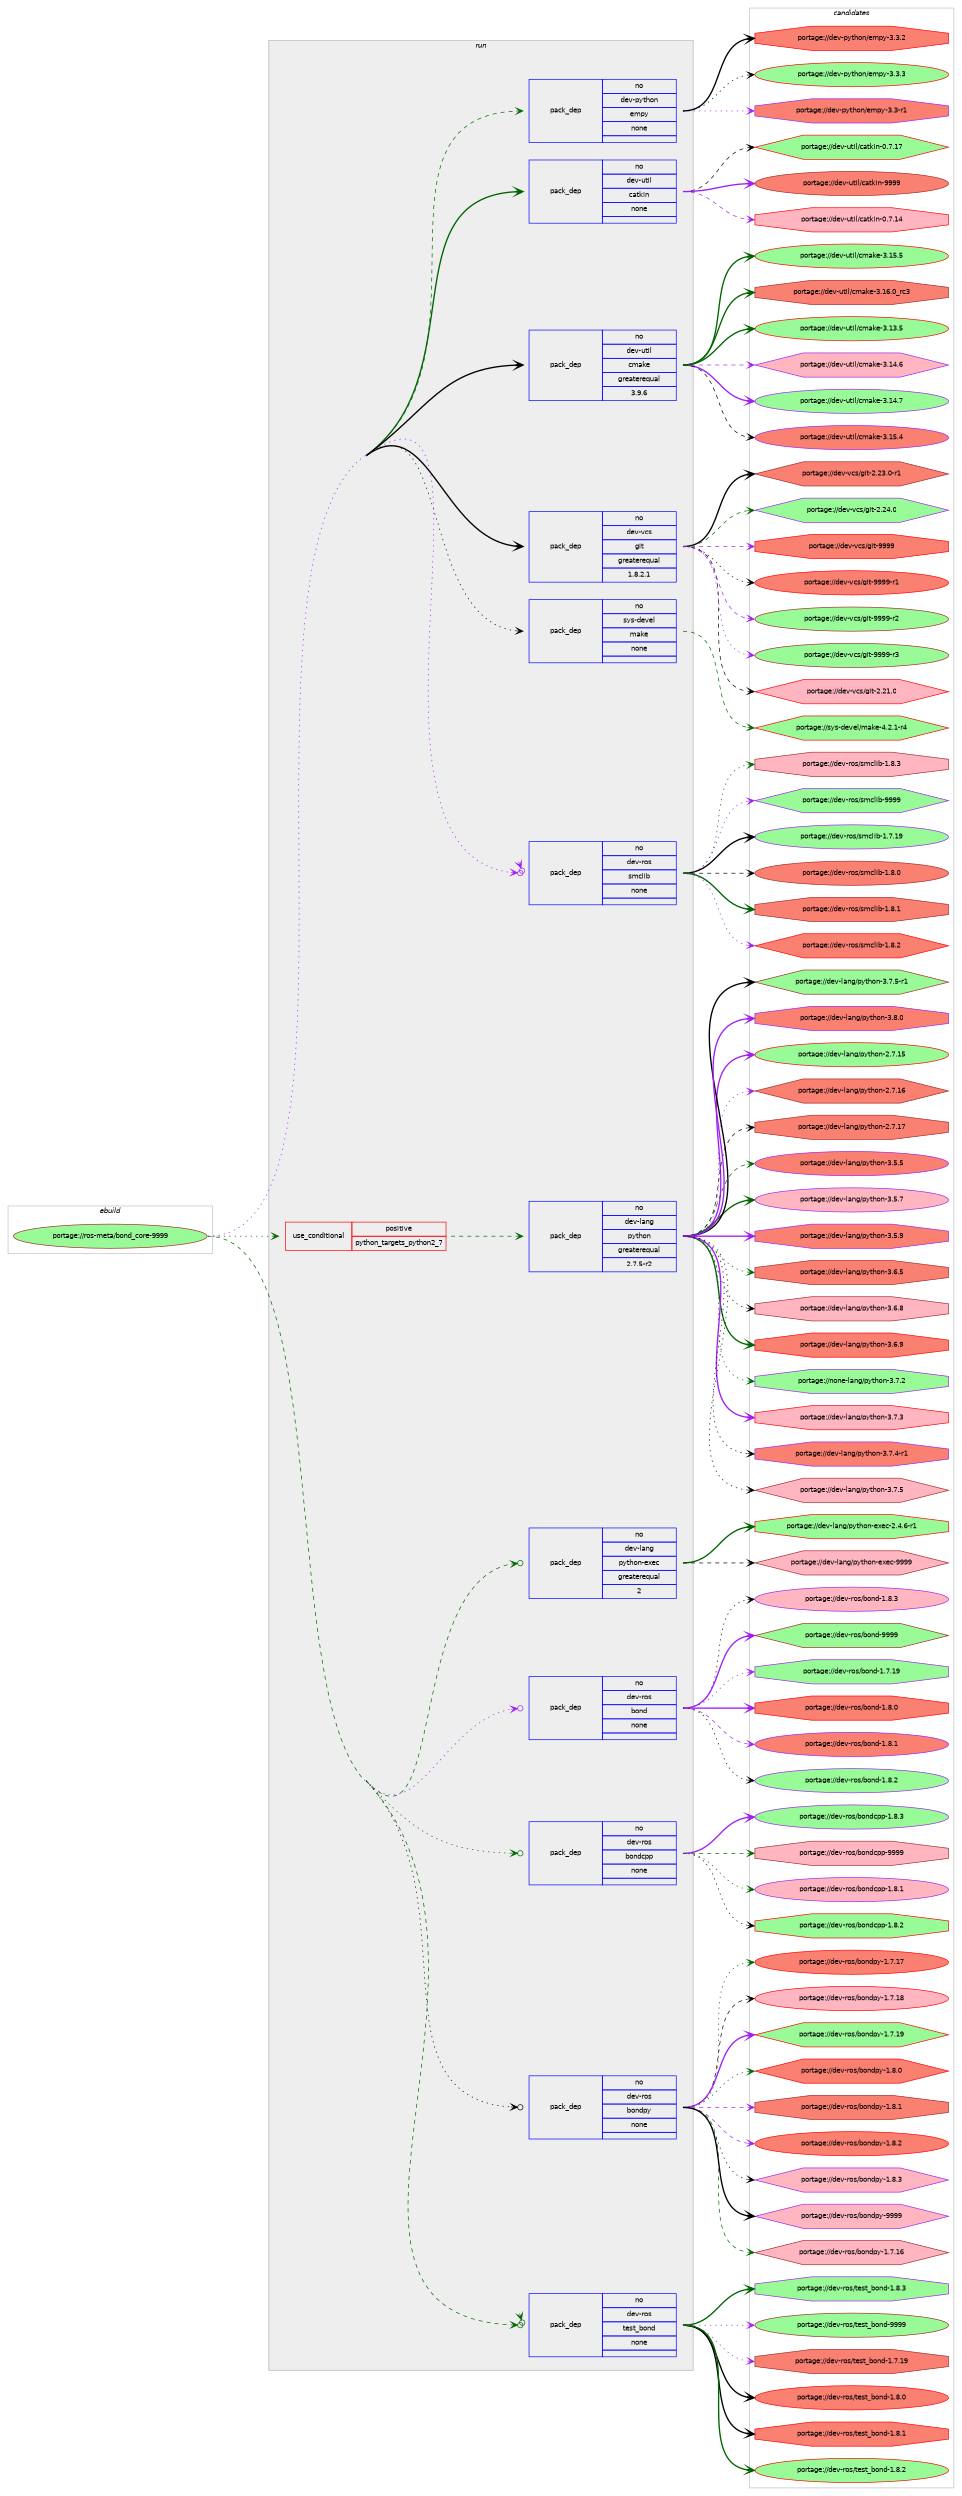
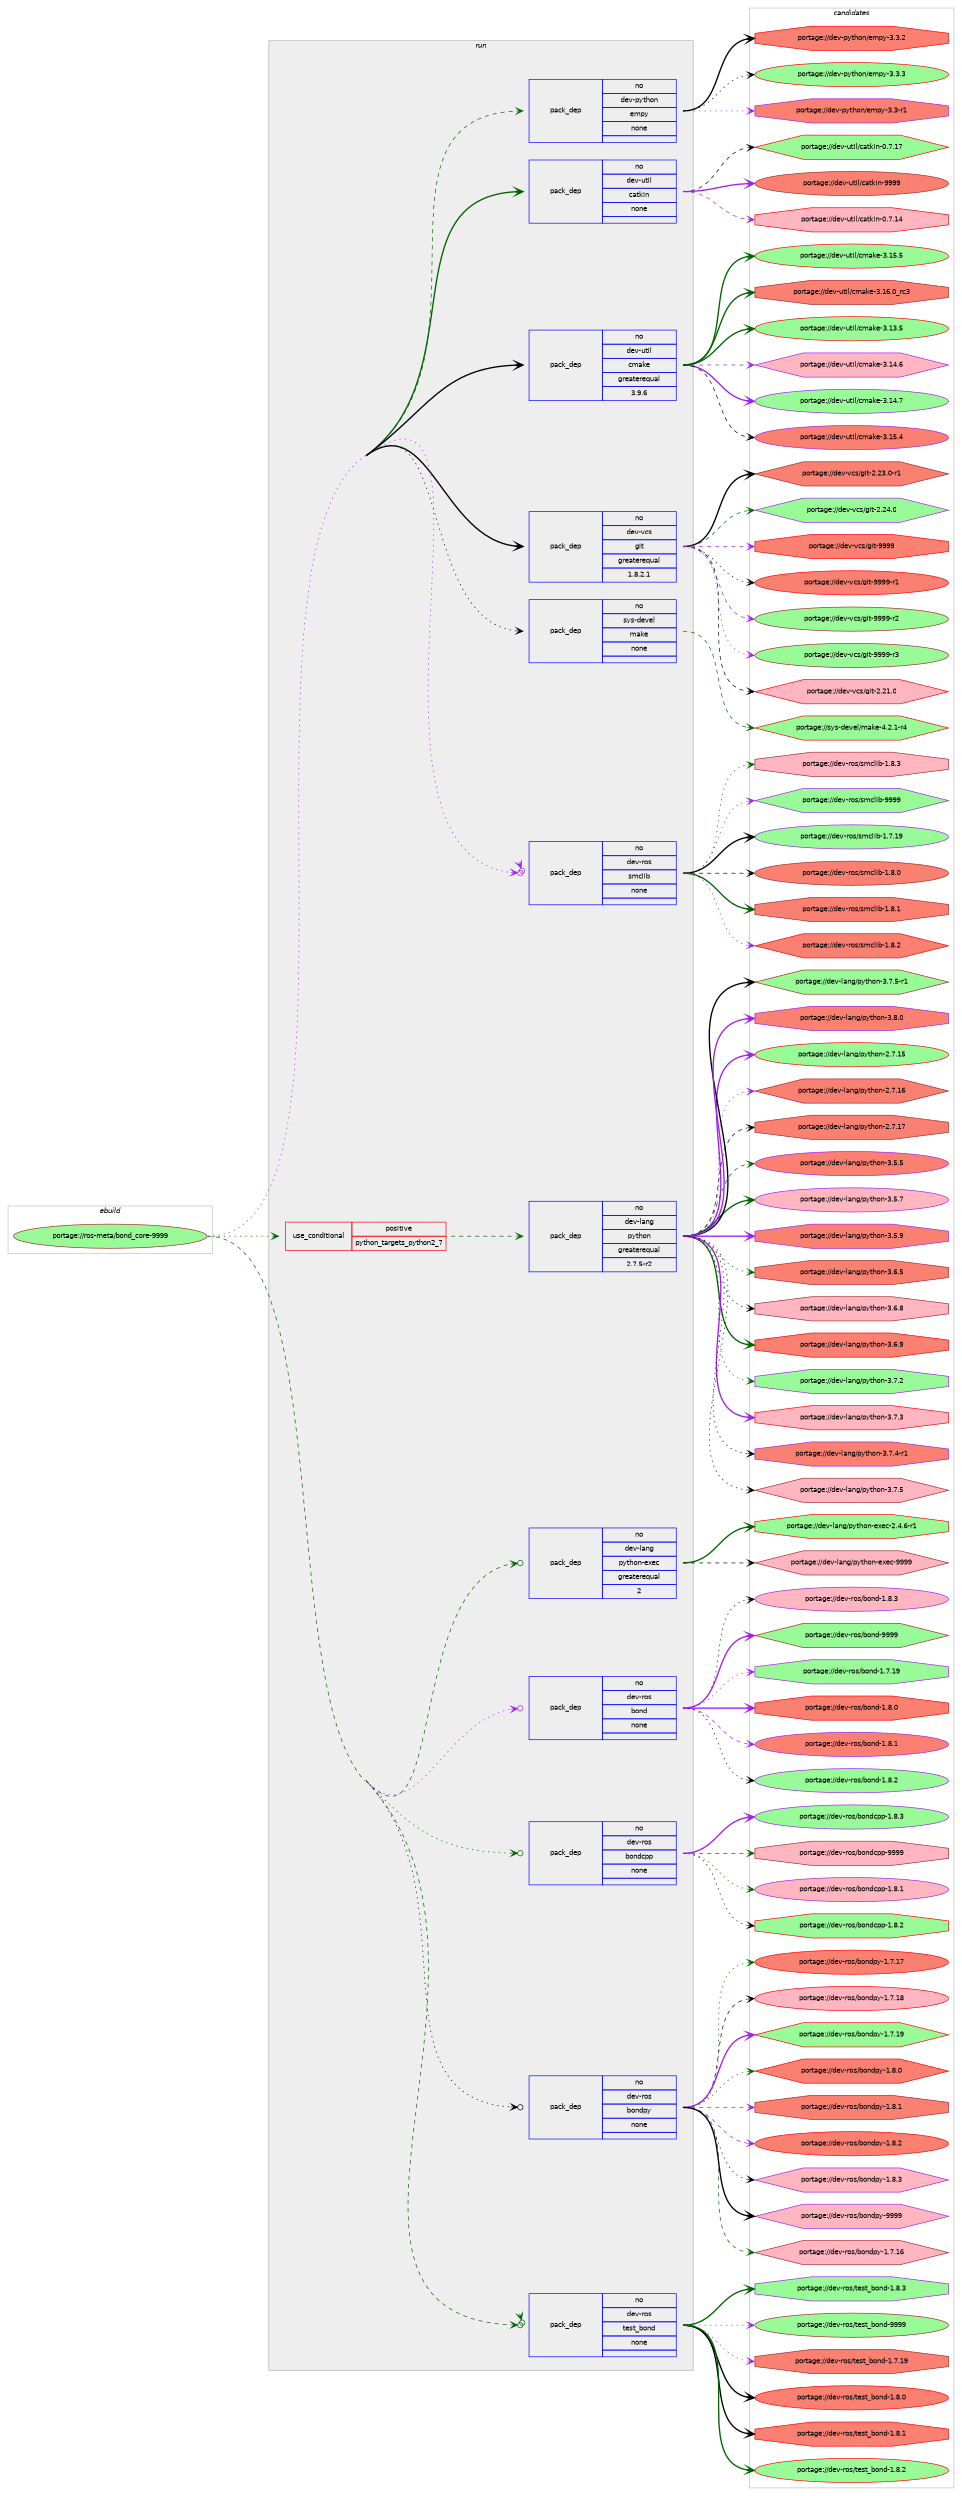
node "portage://none-lang/python-3.7.2": label "portage://none-lang/python-3.7.2" -> "portage://dev-lang/python-3.7.2"
